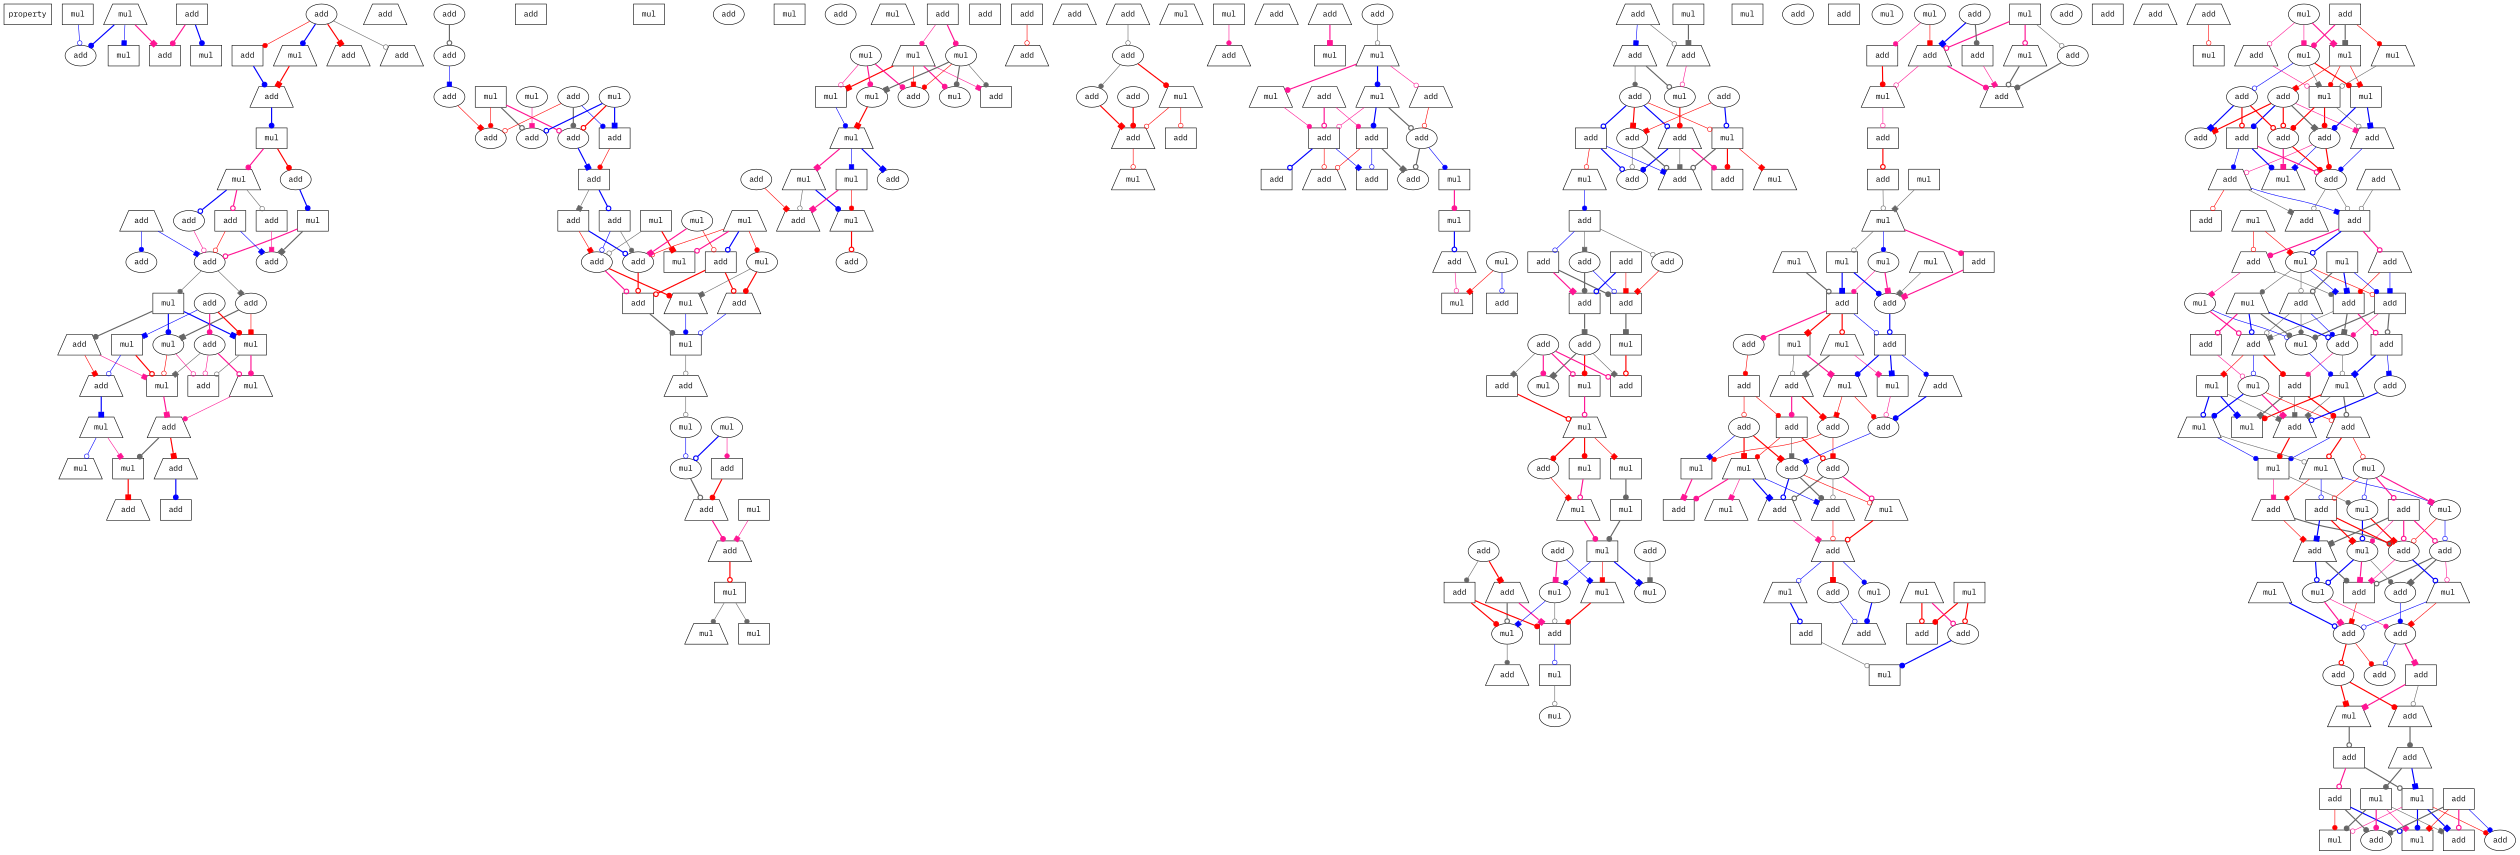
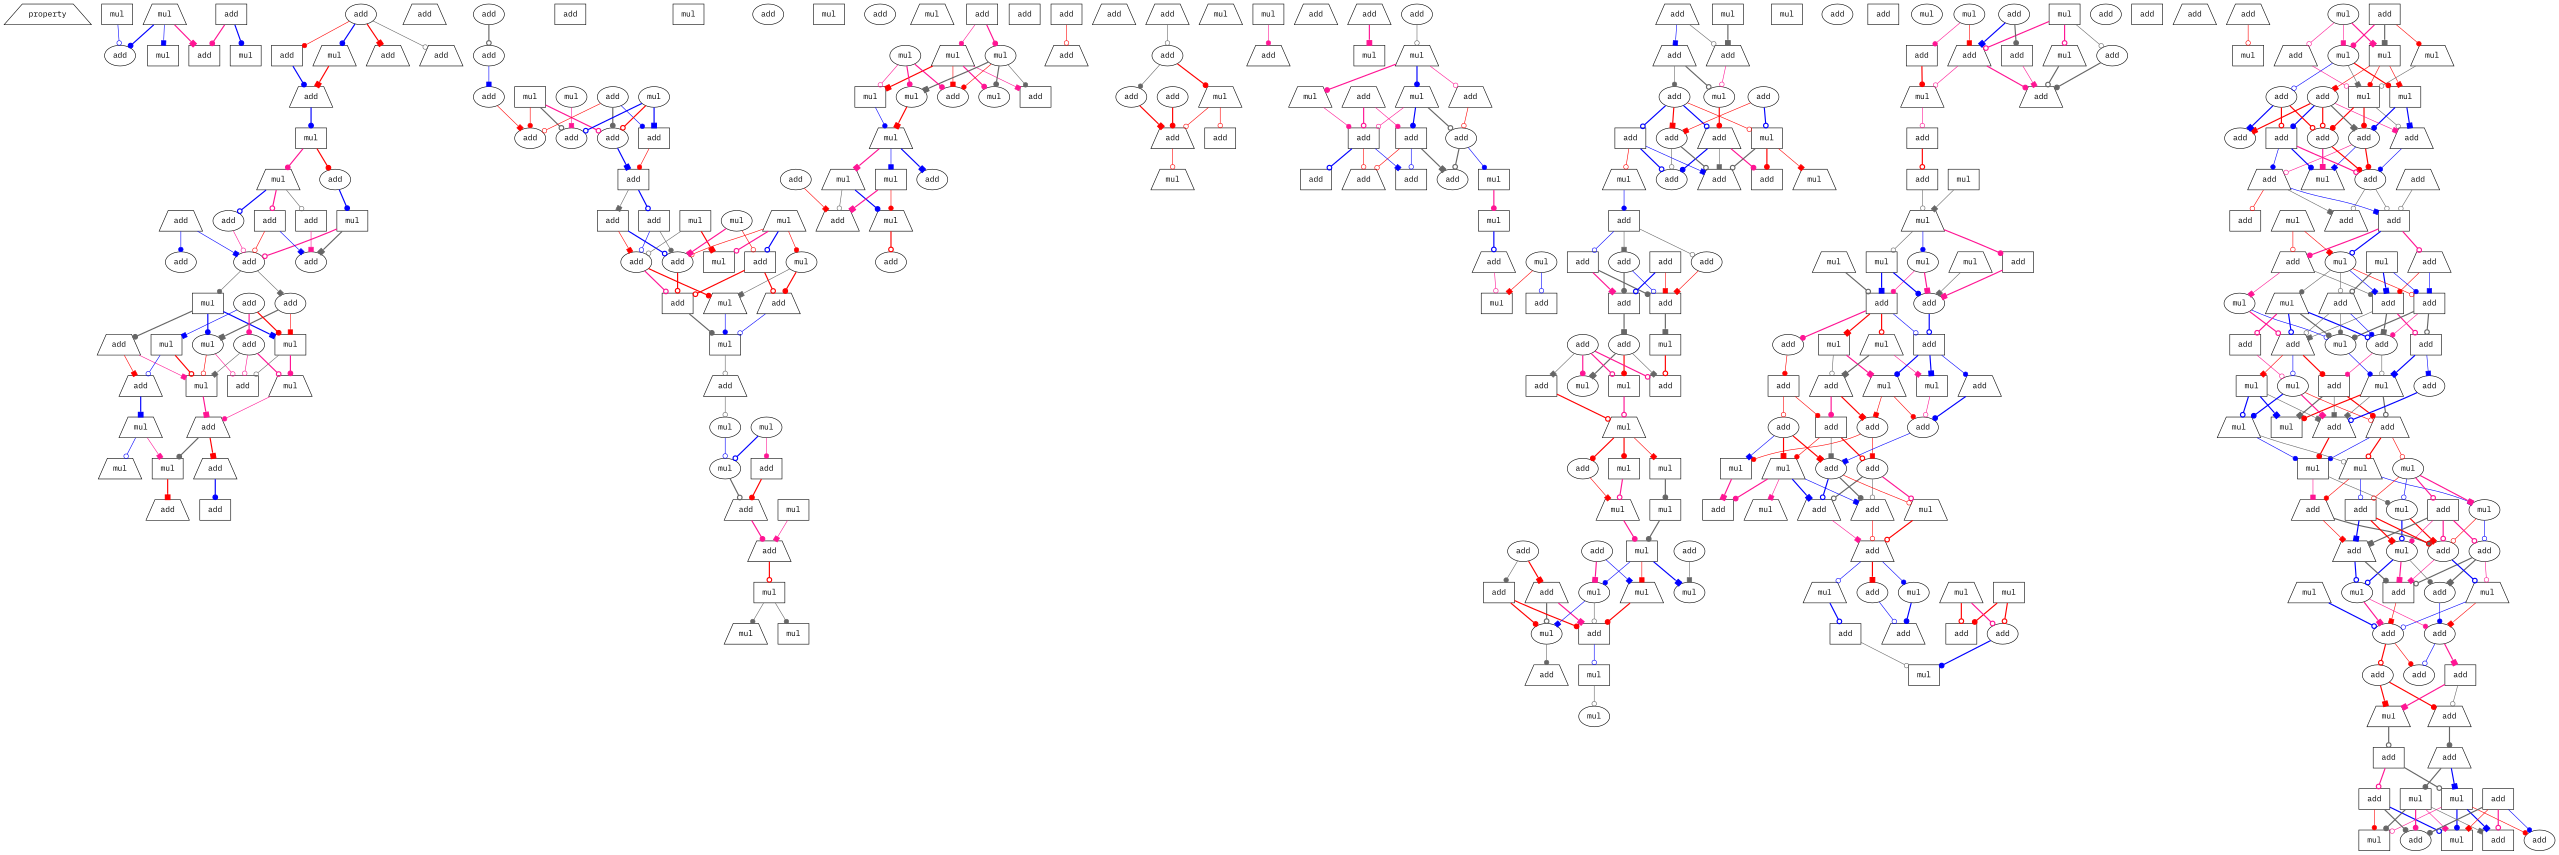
node "property": shape box -> trapezium
